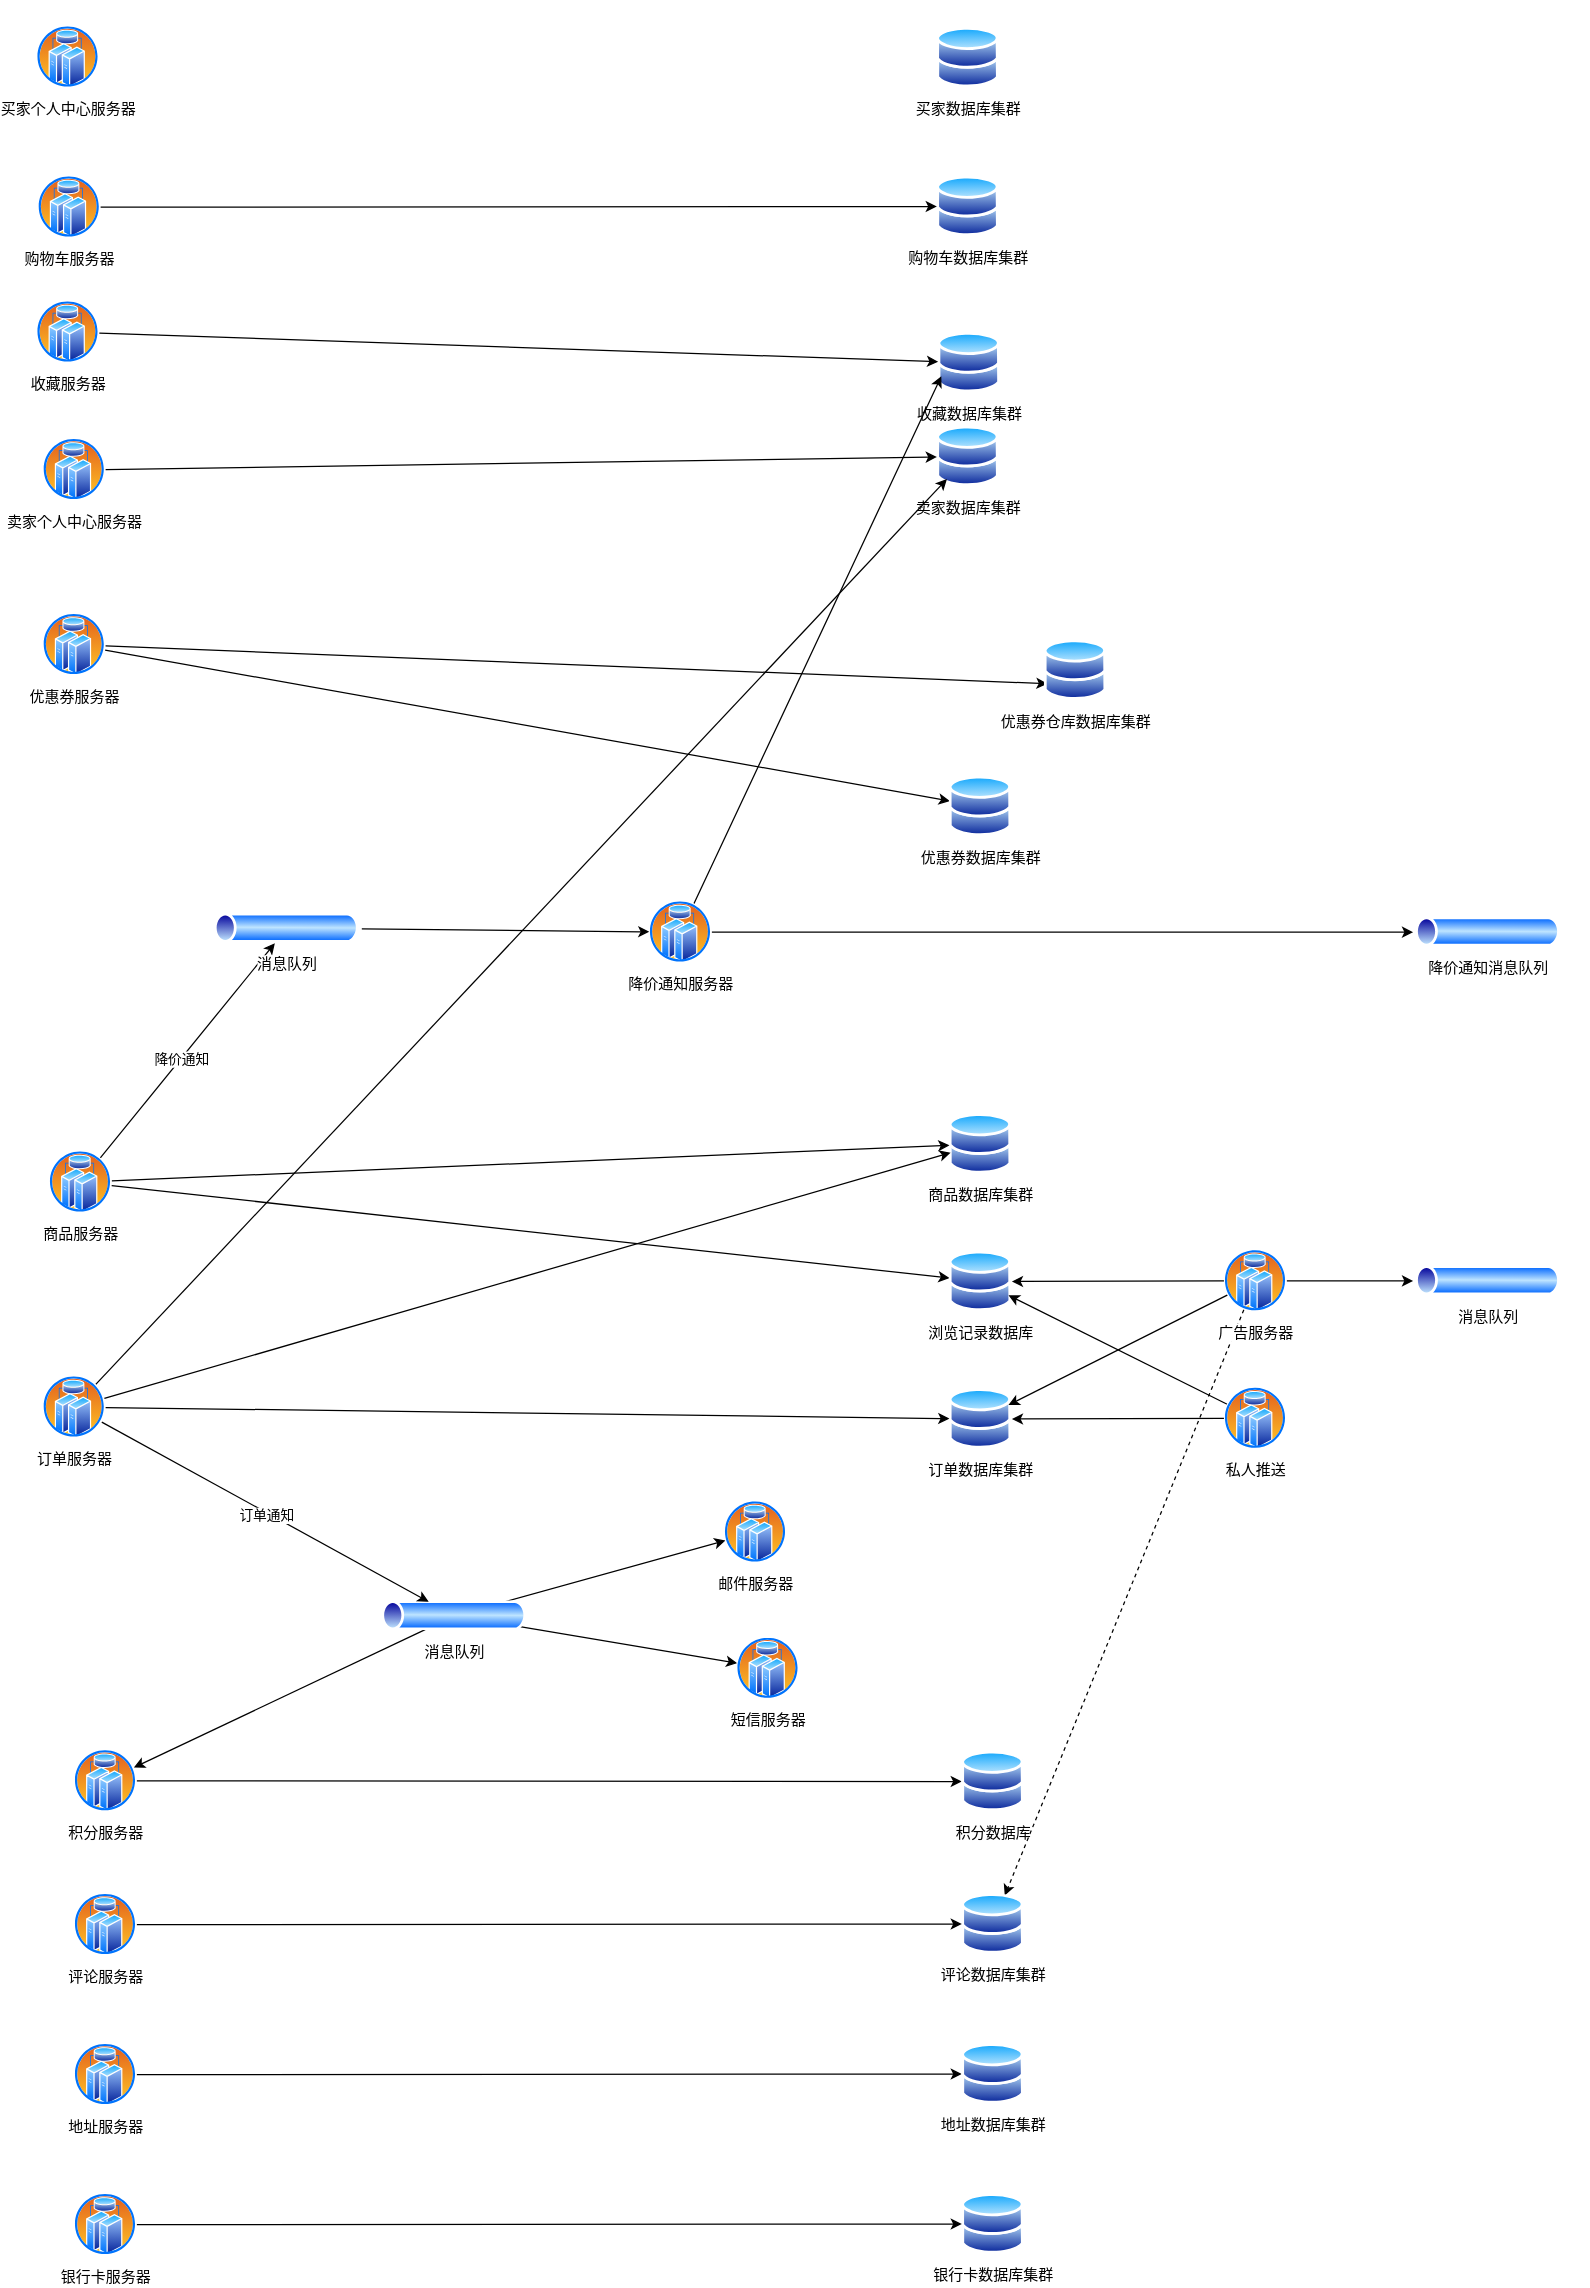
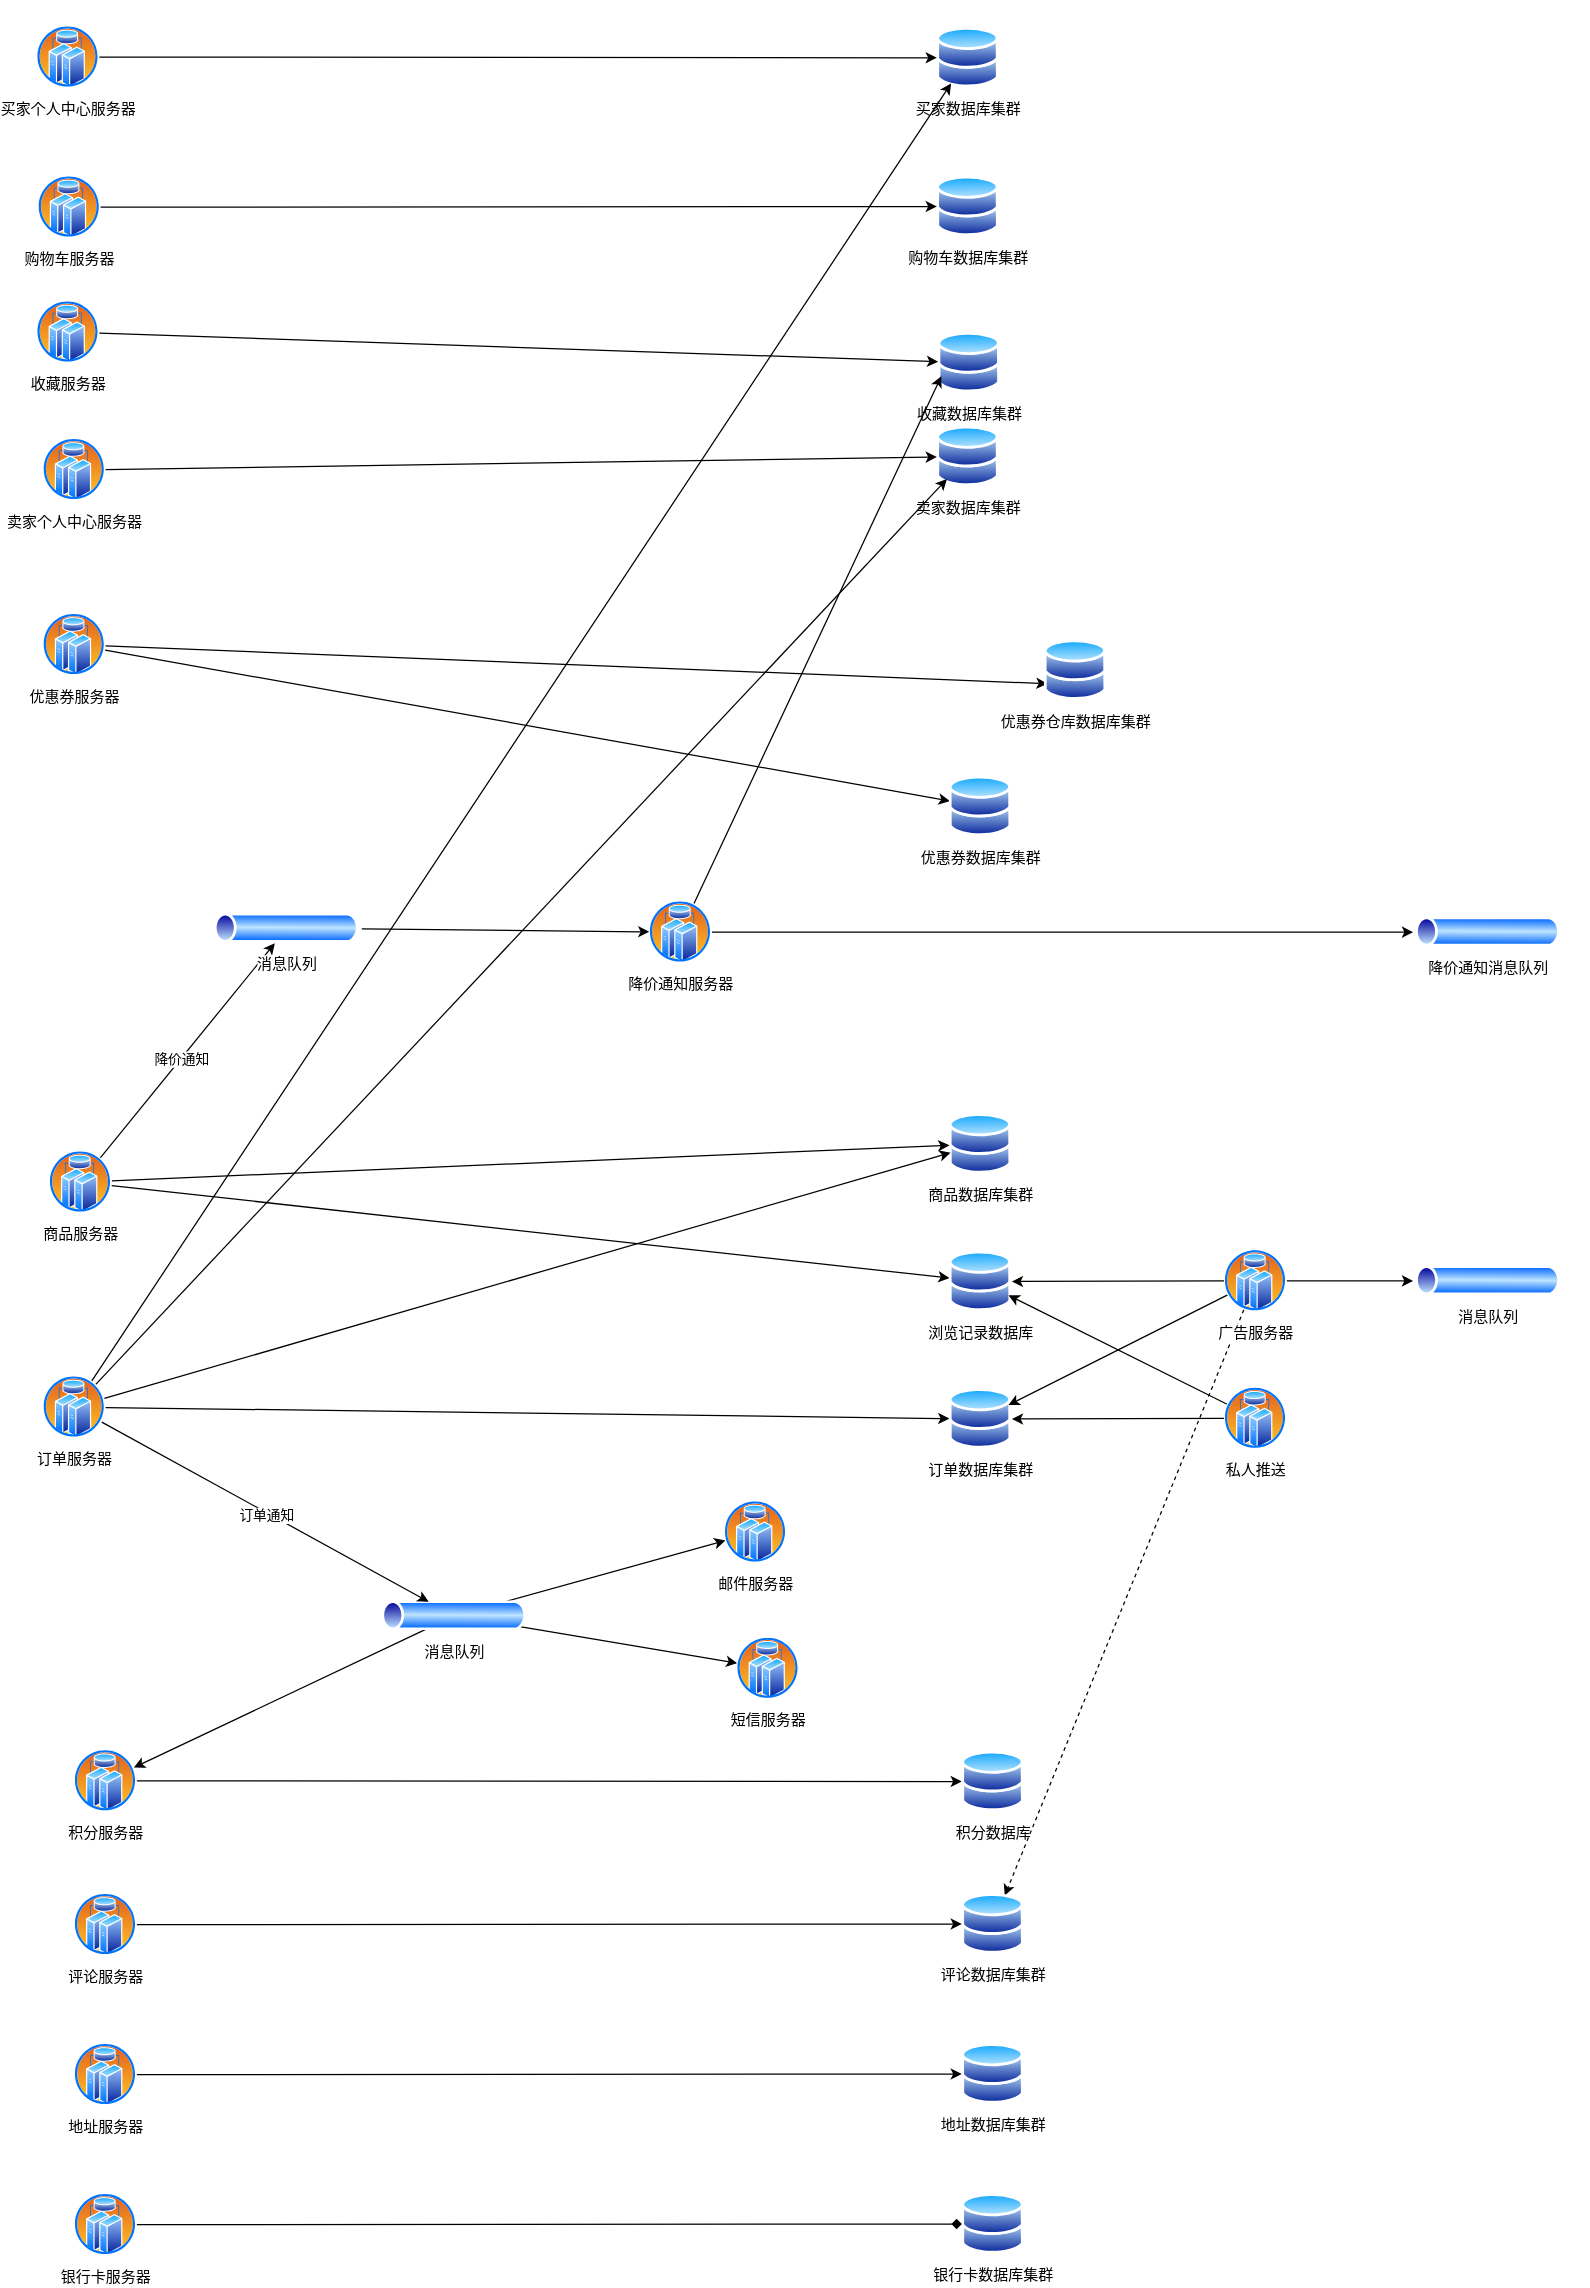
edge "买家个人中心服务器" -> "买家数据库集群": added
edge "订单服务器" -> "买家数据库集群": added
edge "银行卡服务器" -> "银行卡数据库集群": arrowhead classic -> diamond
